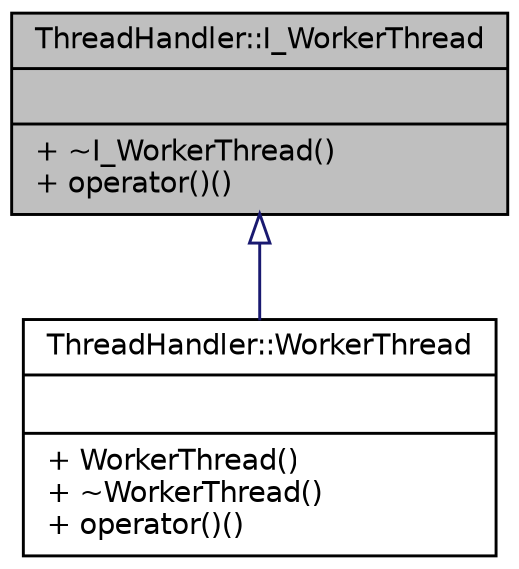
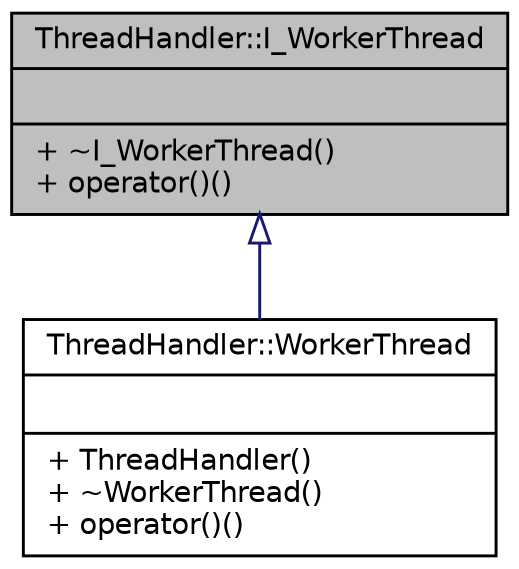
node "ThreadHandler::WorkerThread": text "+ WorkerThread()" -> "+ ThreadHandler()"
